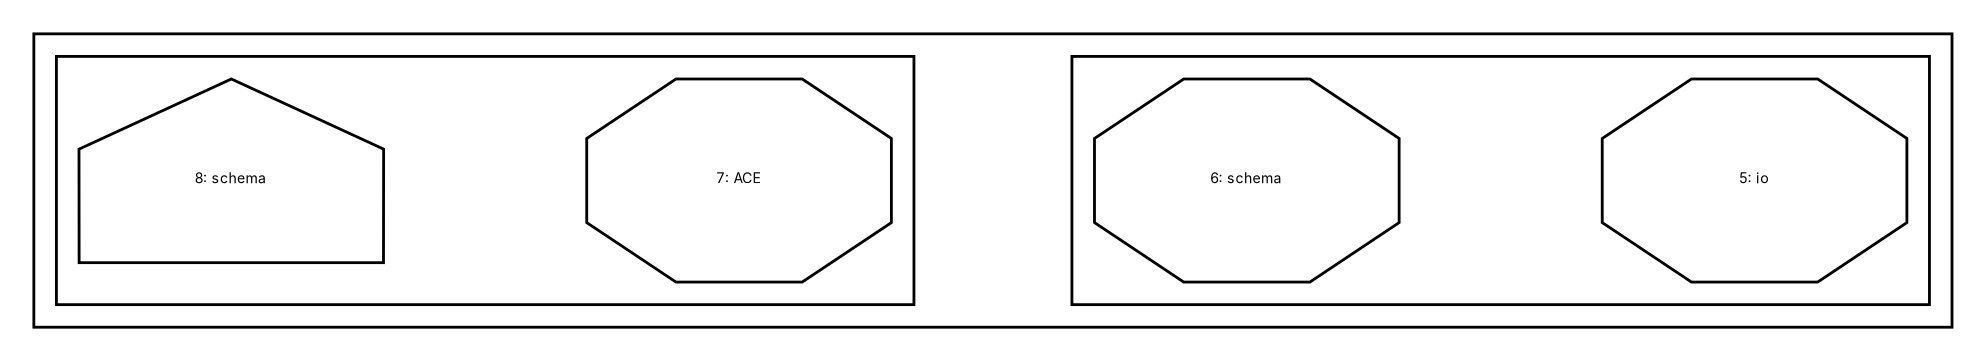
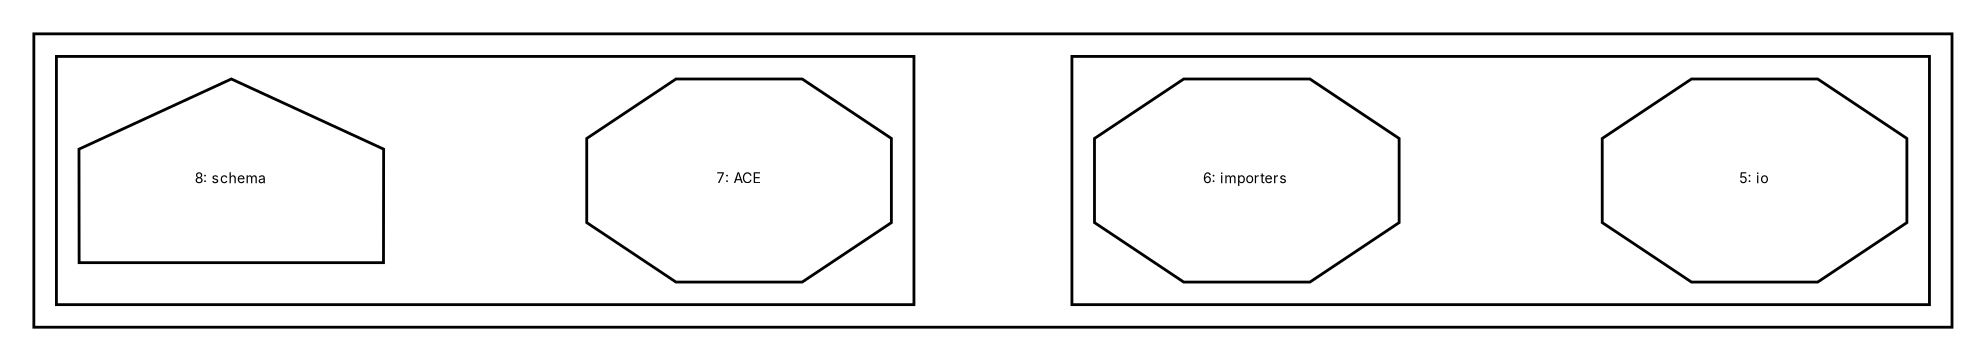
node "6: schema": label "6: schema" -> "6: importers"
